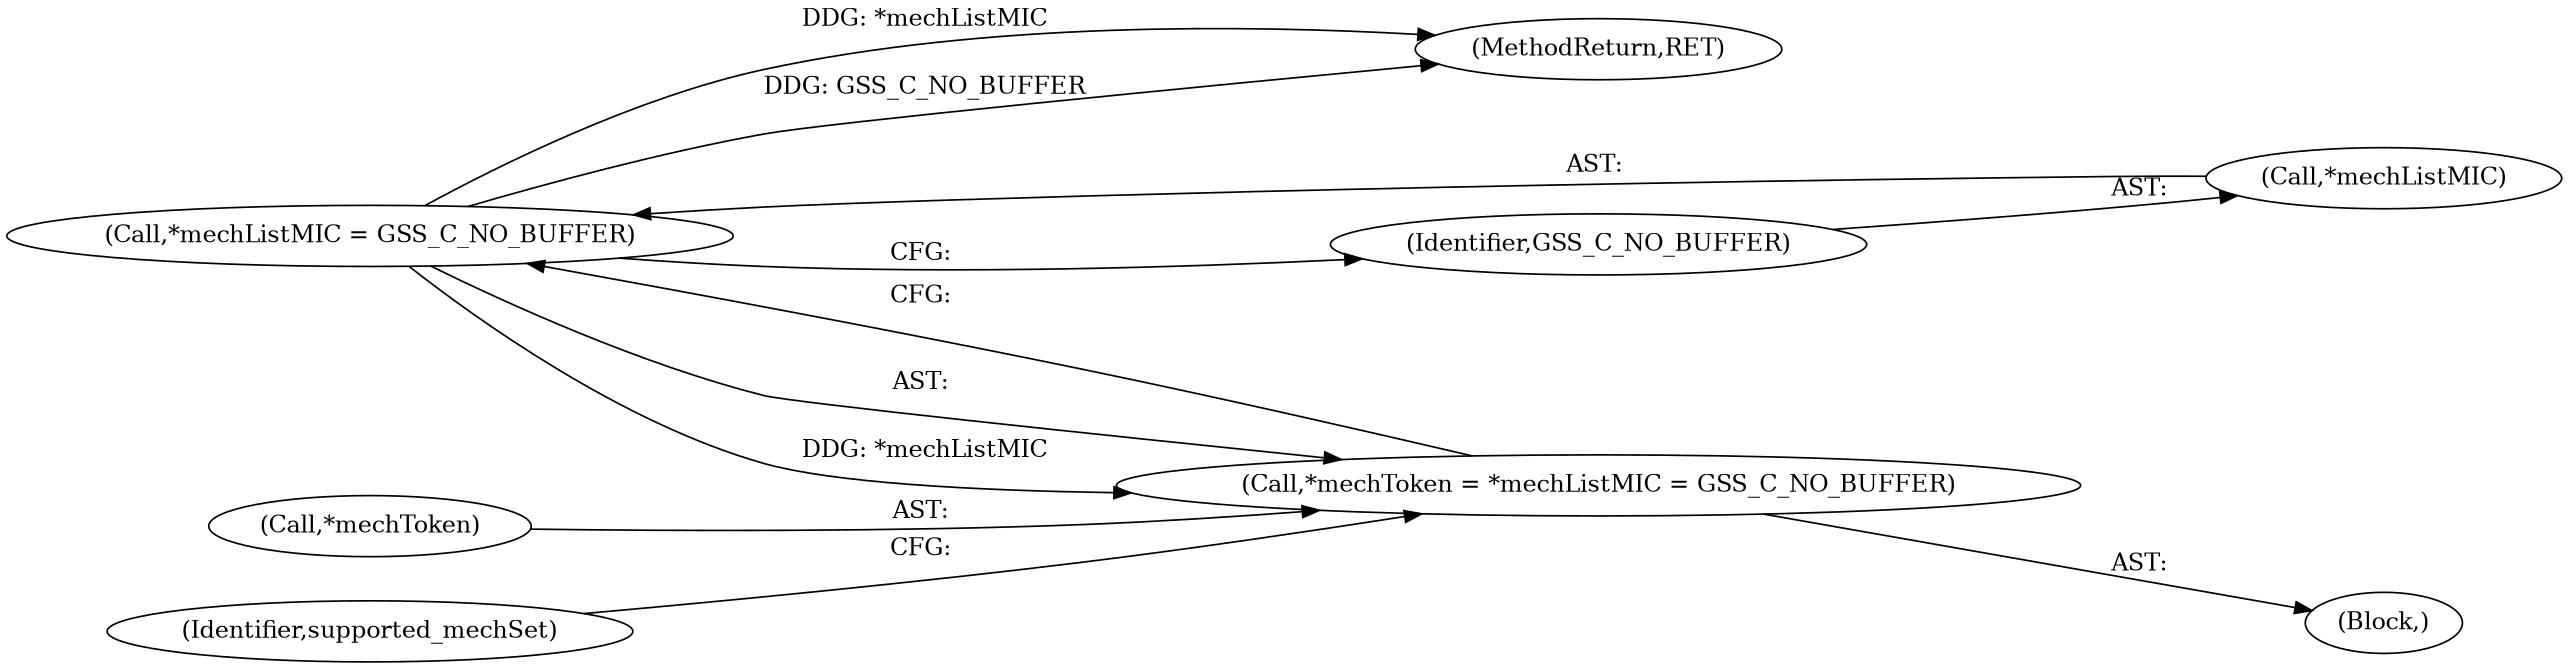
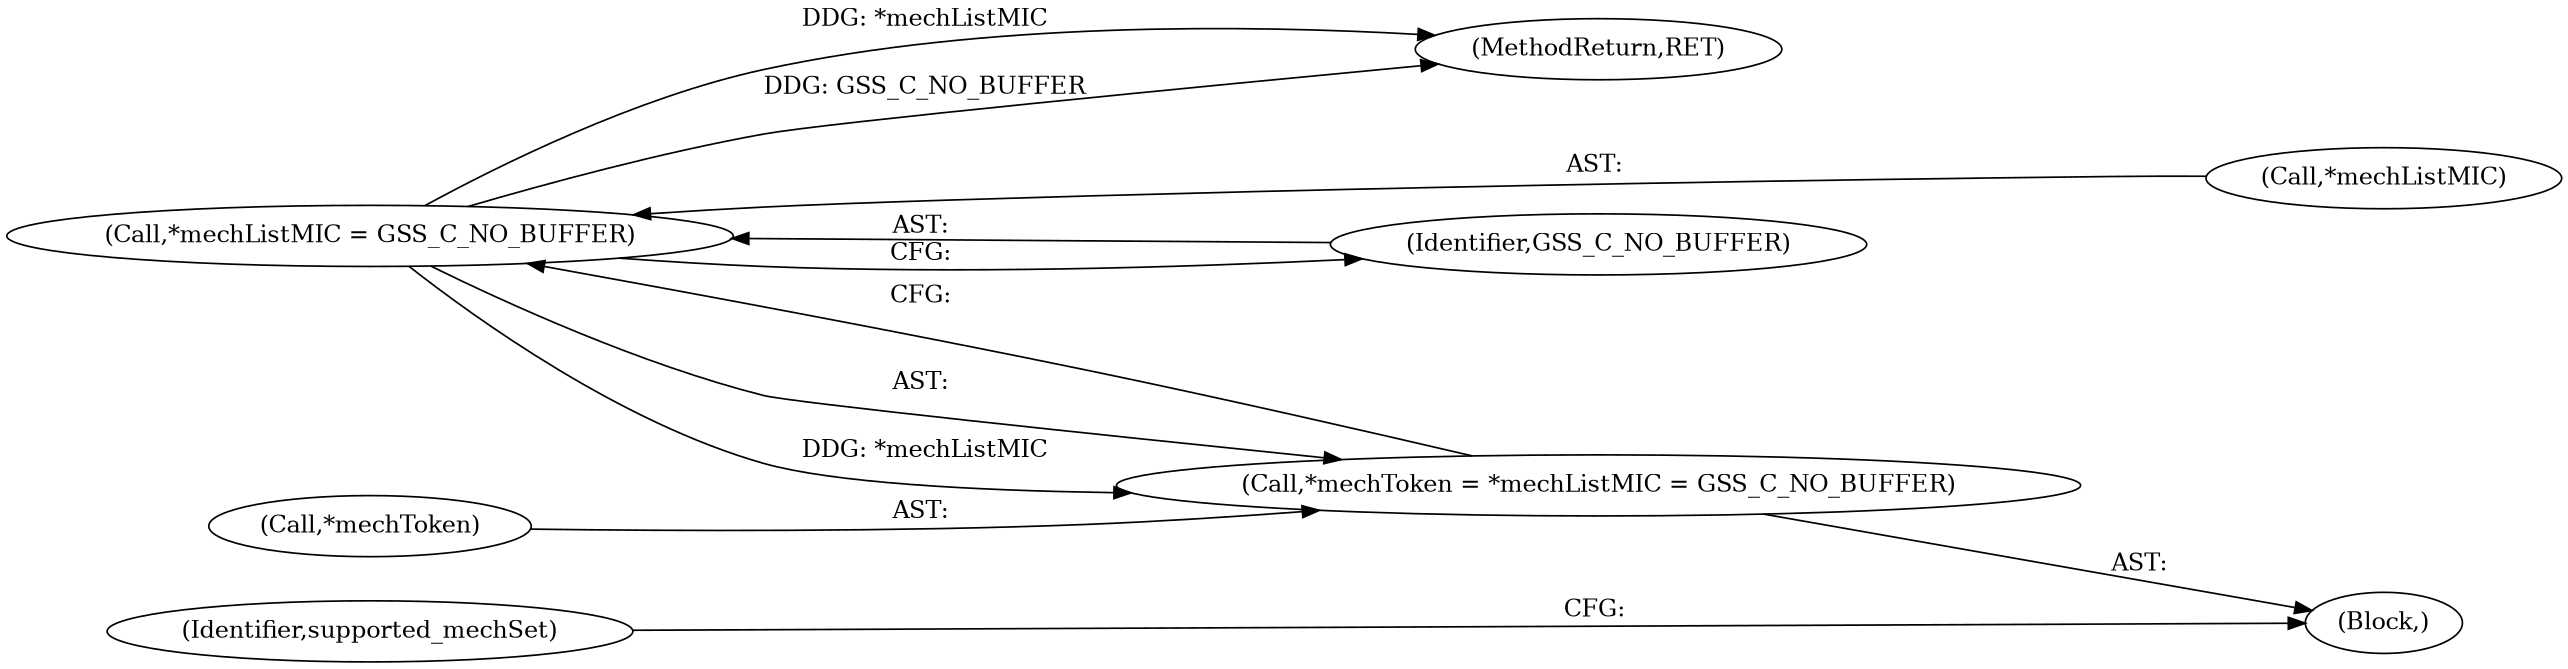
edge "(Identifier,GSS_C_NO_BUFFER)" -> "(Call,*mechListMIC)": now "(Identifier,GSS_C_NO_BUFFER)" -> "(Call,*mechListMIC = GSS_C_NO_BUFFER)"
edge "(Identifier,supported_mechSet)" -> "(Call,*mechToken = *mechListMIC = GSS_C_NO_BUFFER)": now "(Identifier,supported_mechSet)" -> "(Block,)"
